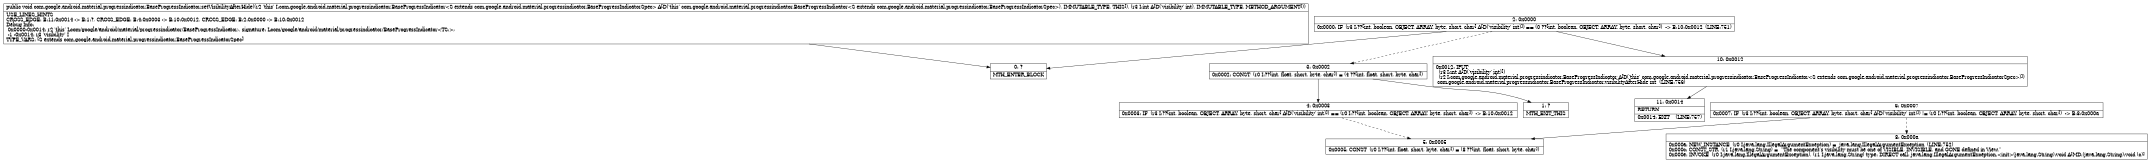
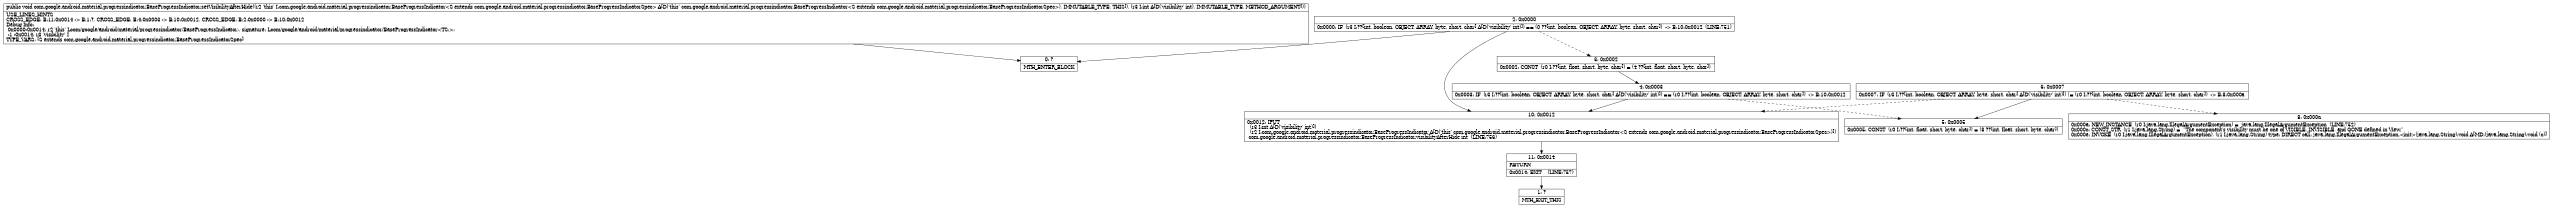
edge "3: 0x0002" -> "1: ?": now "11: 0x0014" -> "1: ?"
edge "4: 0x0003" -> "10: 0x0012": added
edge "6: 0x0007" -> "10: 0x0012": added
